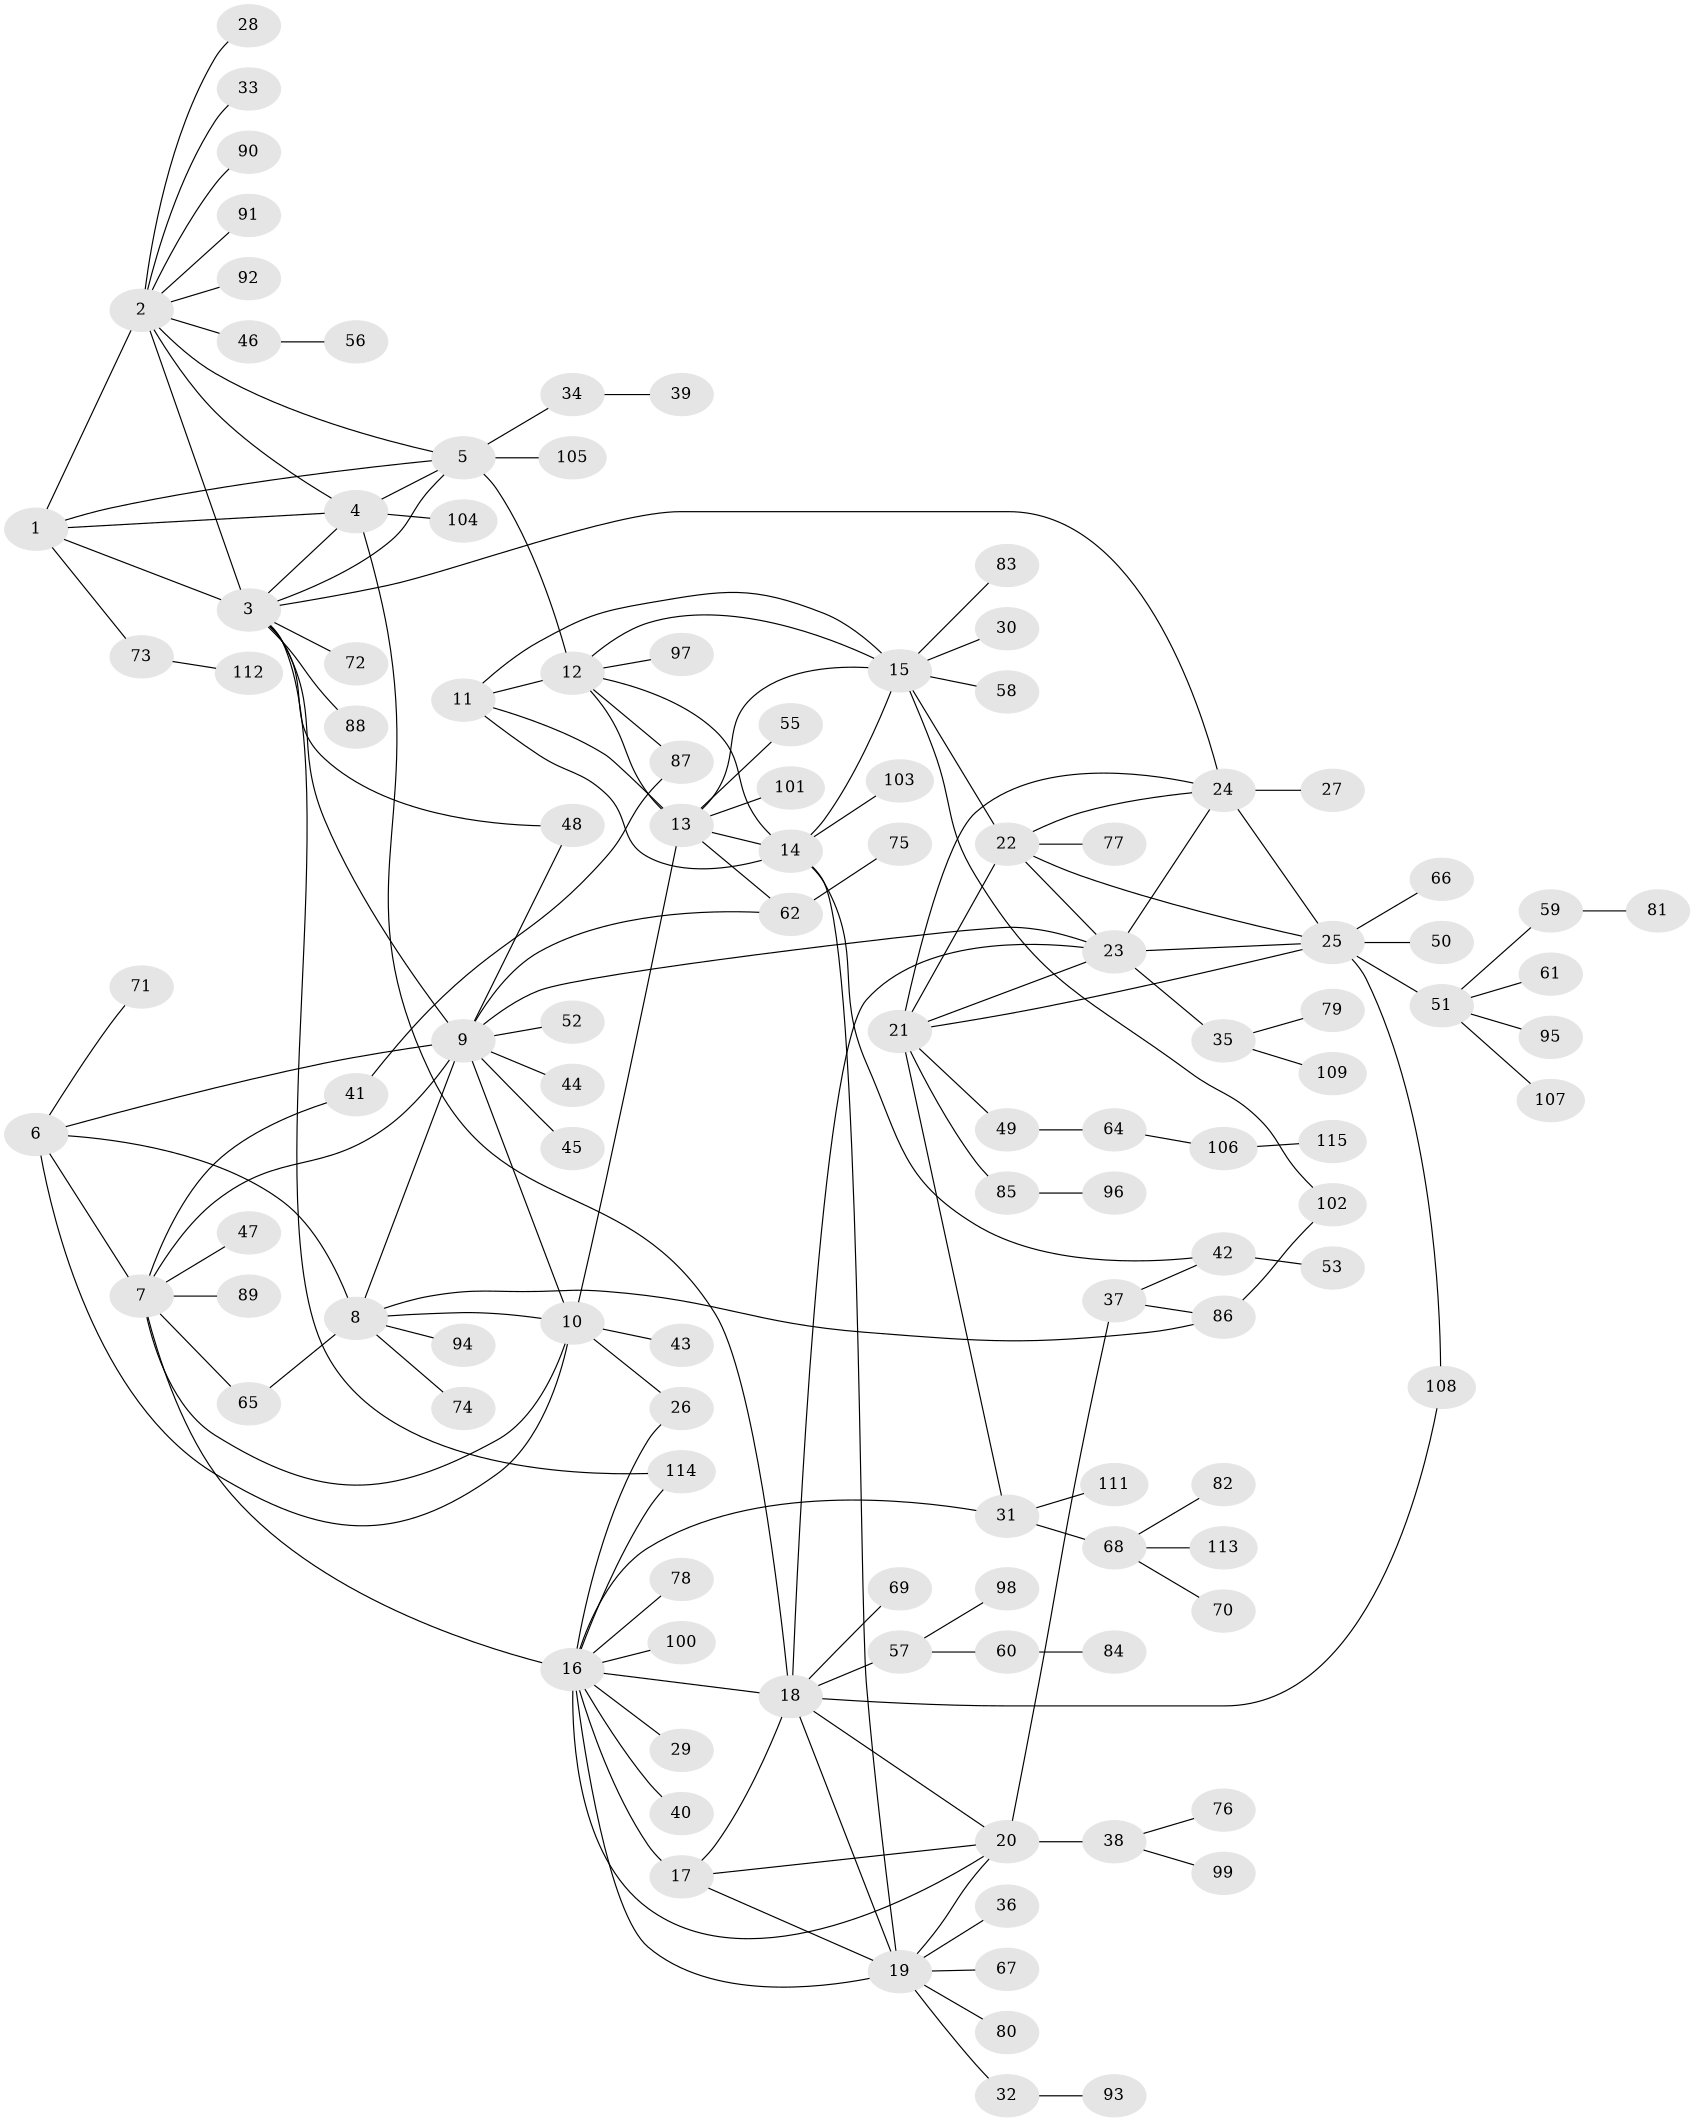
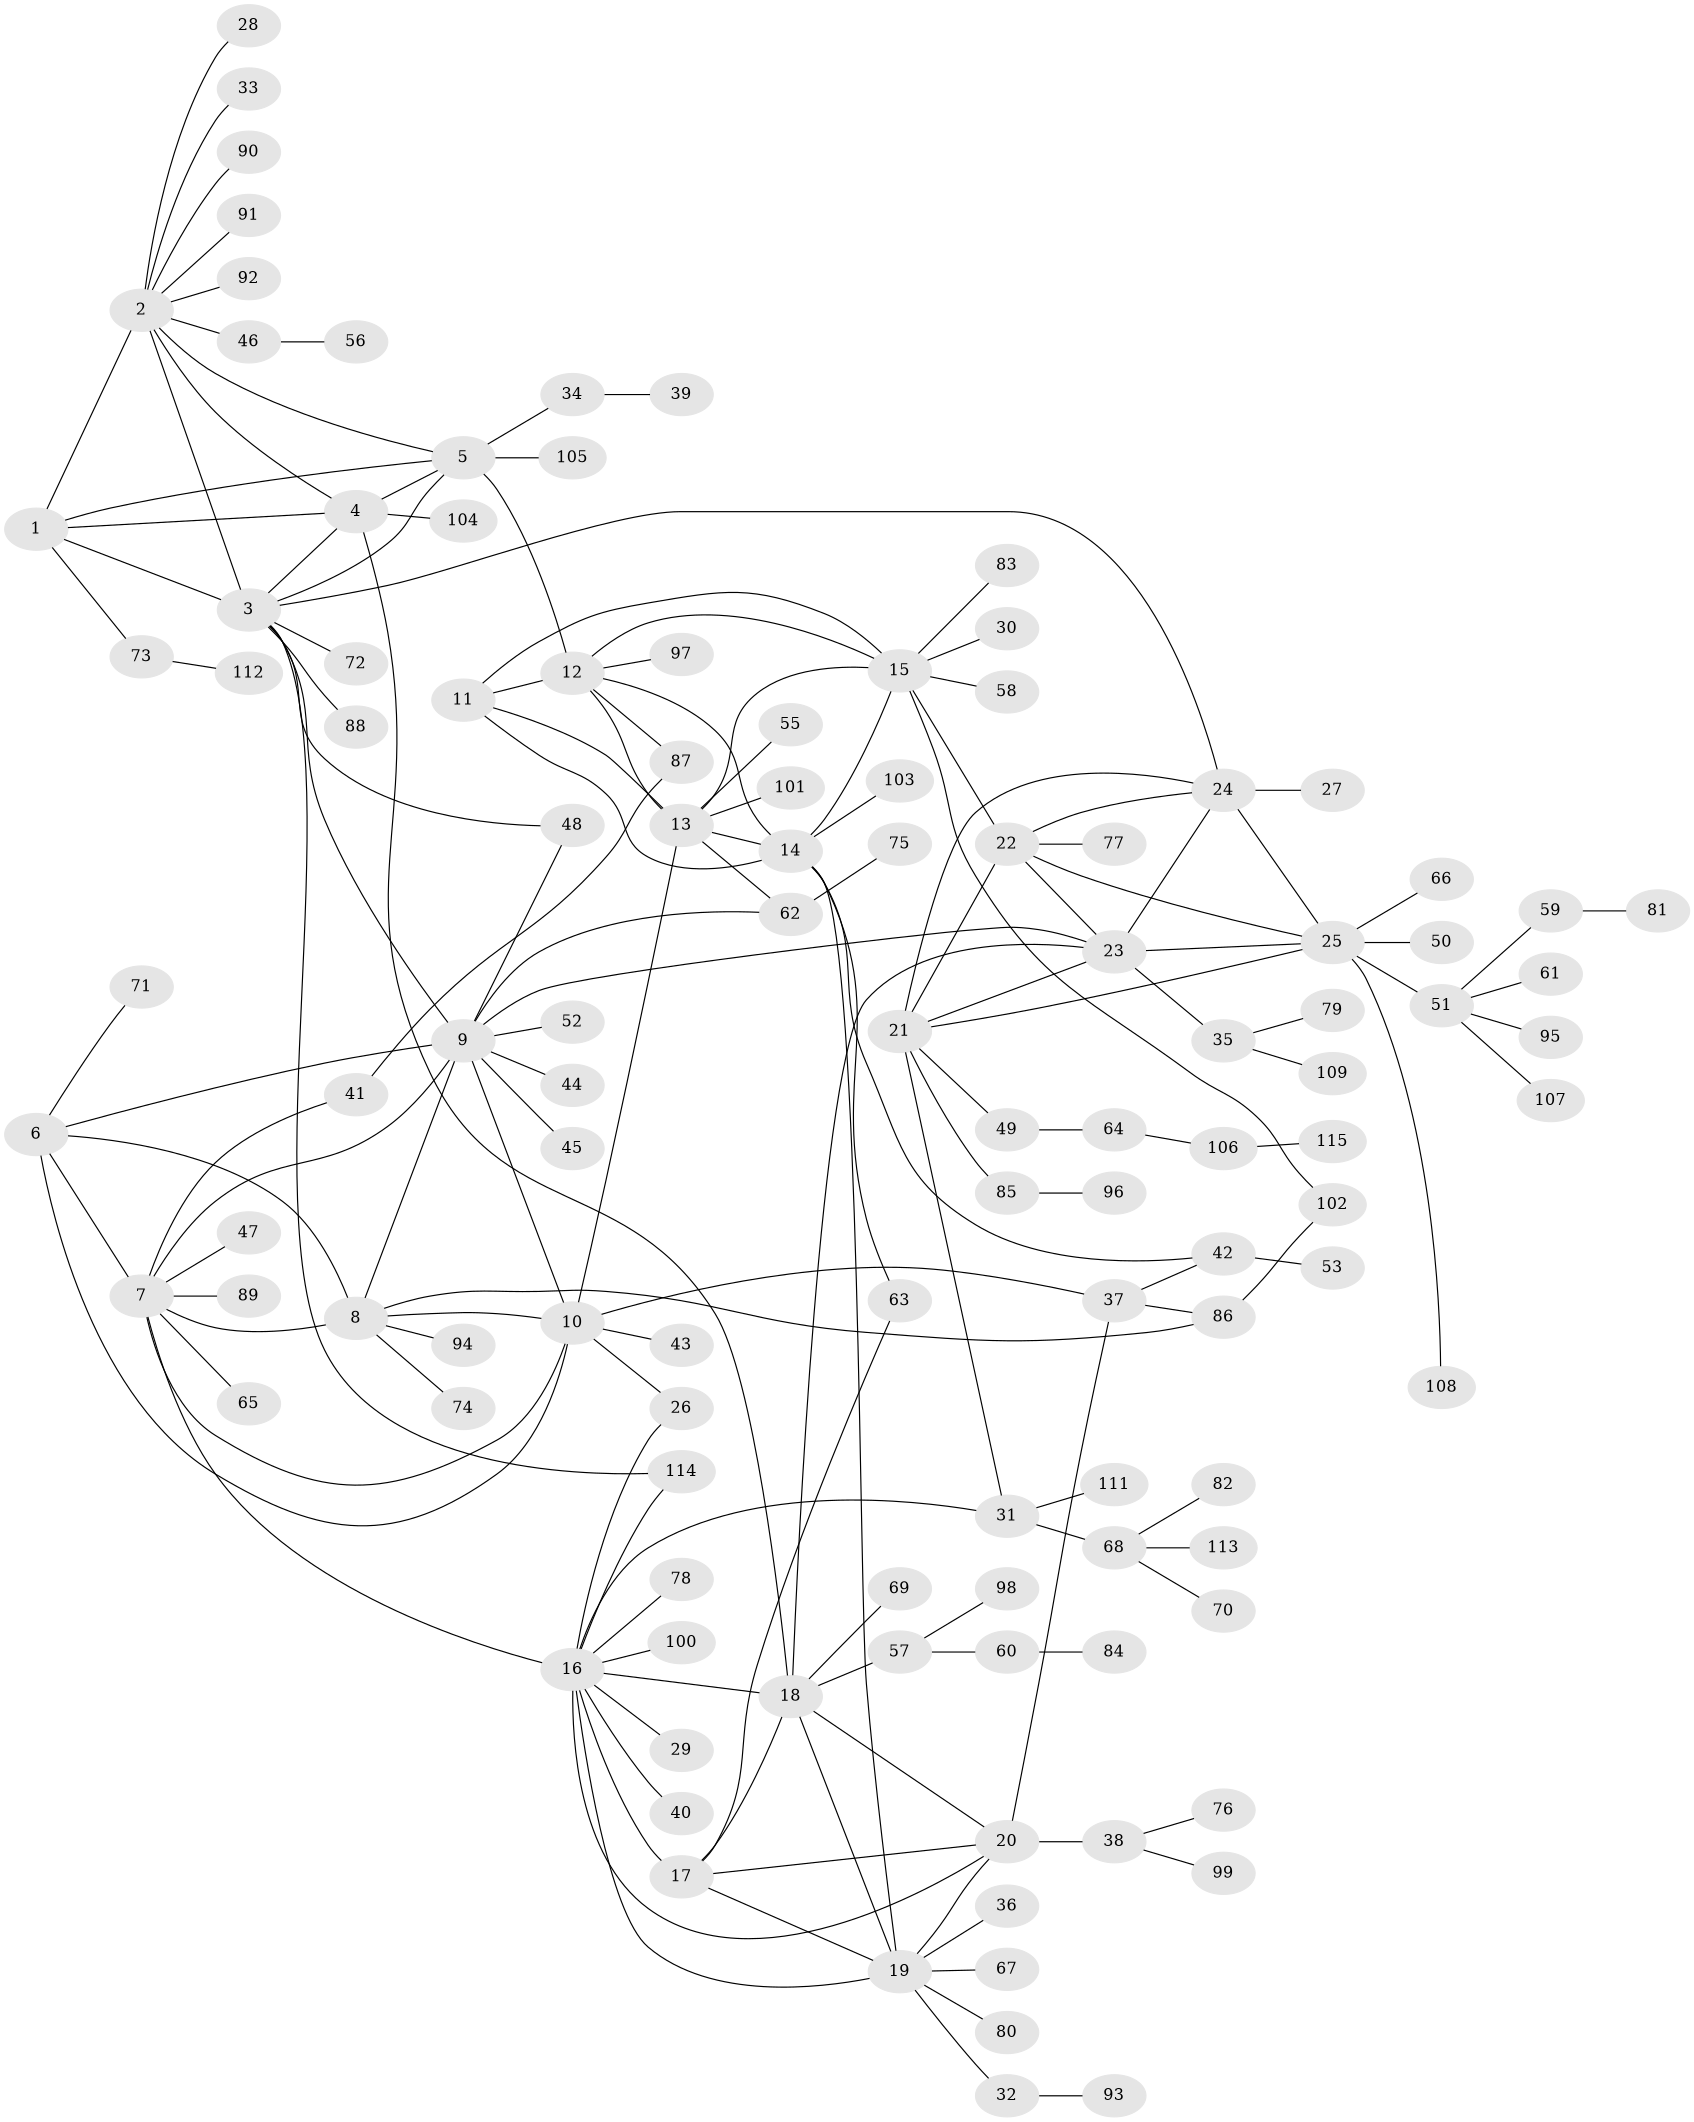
edge "37" -- "10": added
node "63": added
edge "8" -- "65": now "8" -- "7"
edge "108" -- "18": removed
